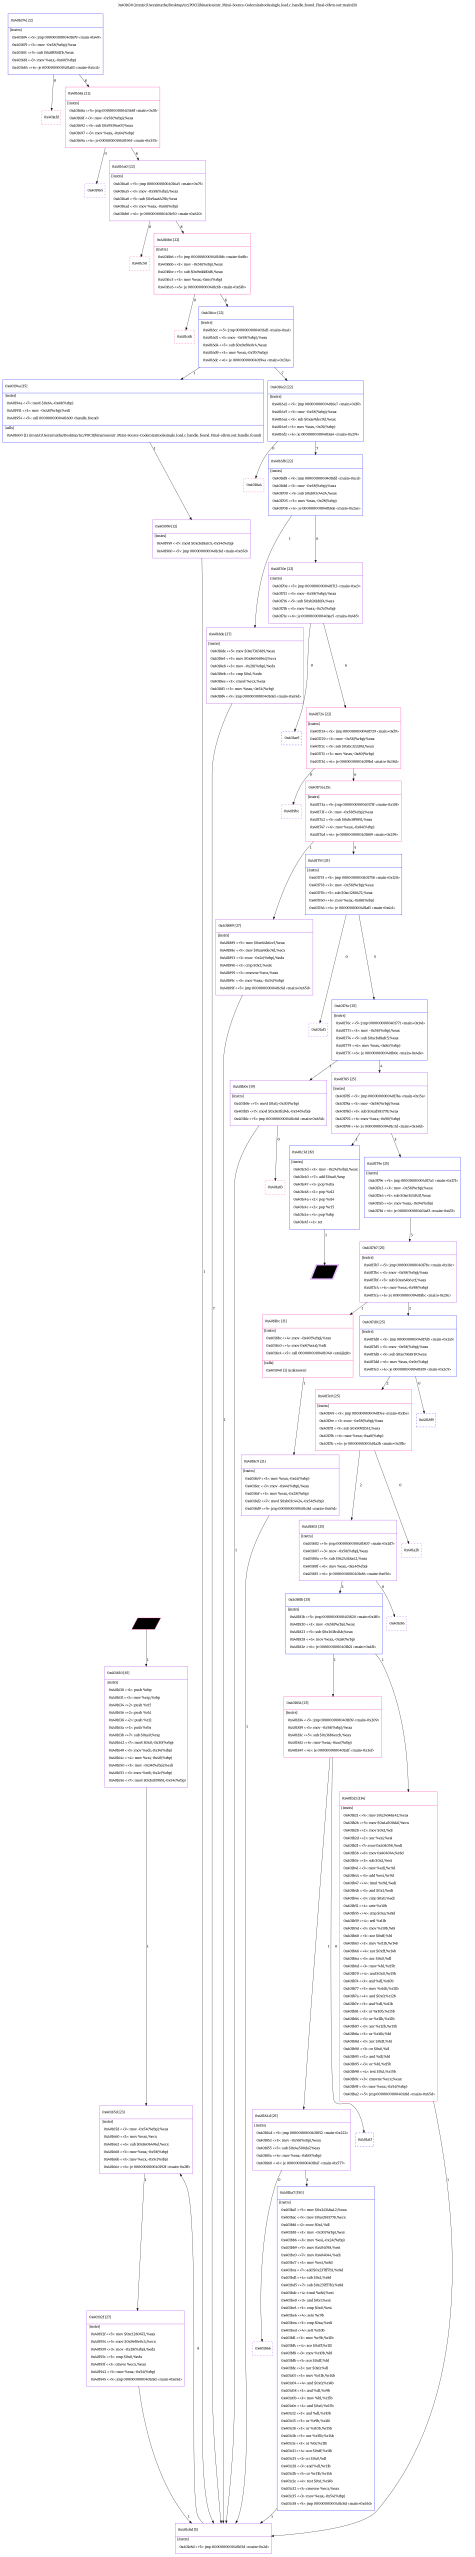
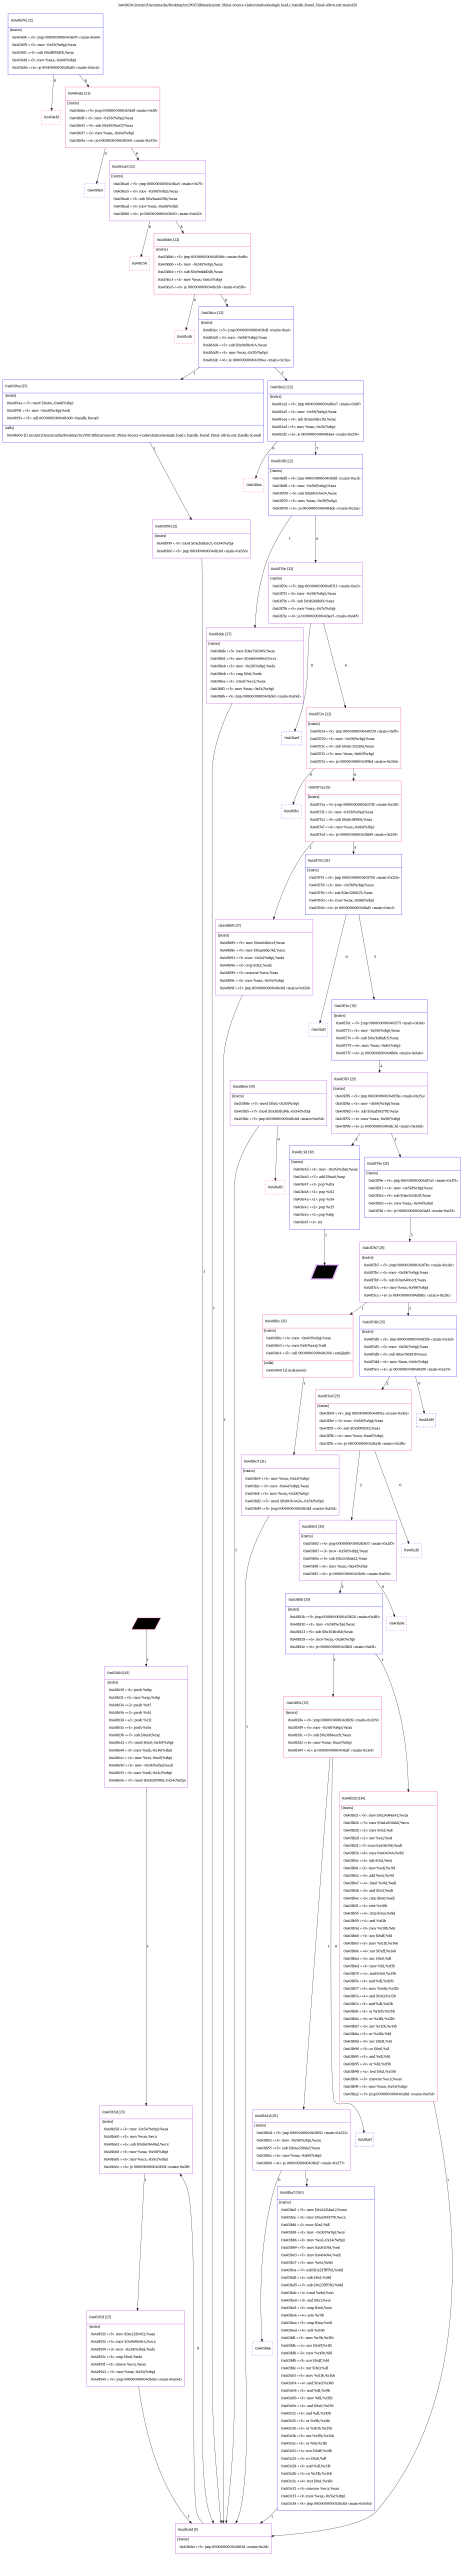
edge "0x40176c [25]" -> "0x401b0e [19]": removed, label "1"
